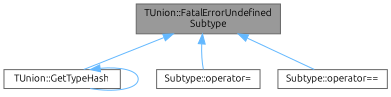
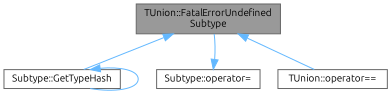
edge "Subtype::operator=" -> "TUnion::FatalErrorUndefined Subtype": reversed
node "TUnion::GetTypeHash": label "TUnion::GetTypeHash" -> "Subtype::GetTypeHash"
node "Subtype::operator==": label "Subtype::operator==" -> "TUnion::operator=="
